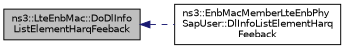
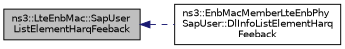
node "ns3::LteEnbMac::DoDlInfo ListElementHarqFeeback": label "ns3::LteEnbMac::DoDlInfo ListElementHarqFeeback" -> "ns3::LteEnbMac::SapUser ListElementHarqFeeback"
